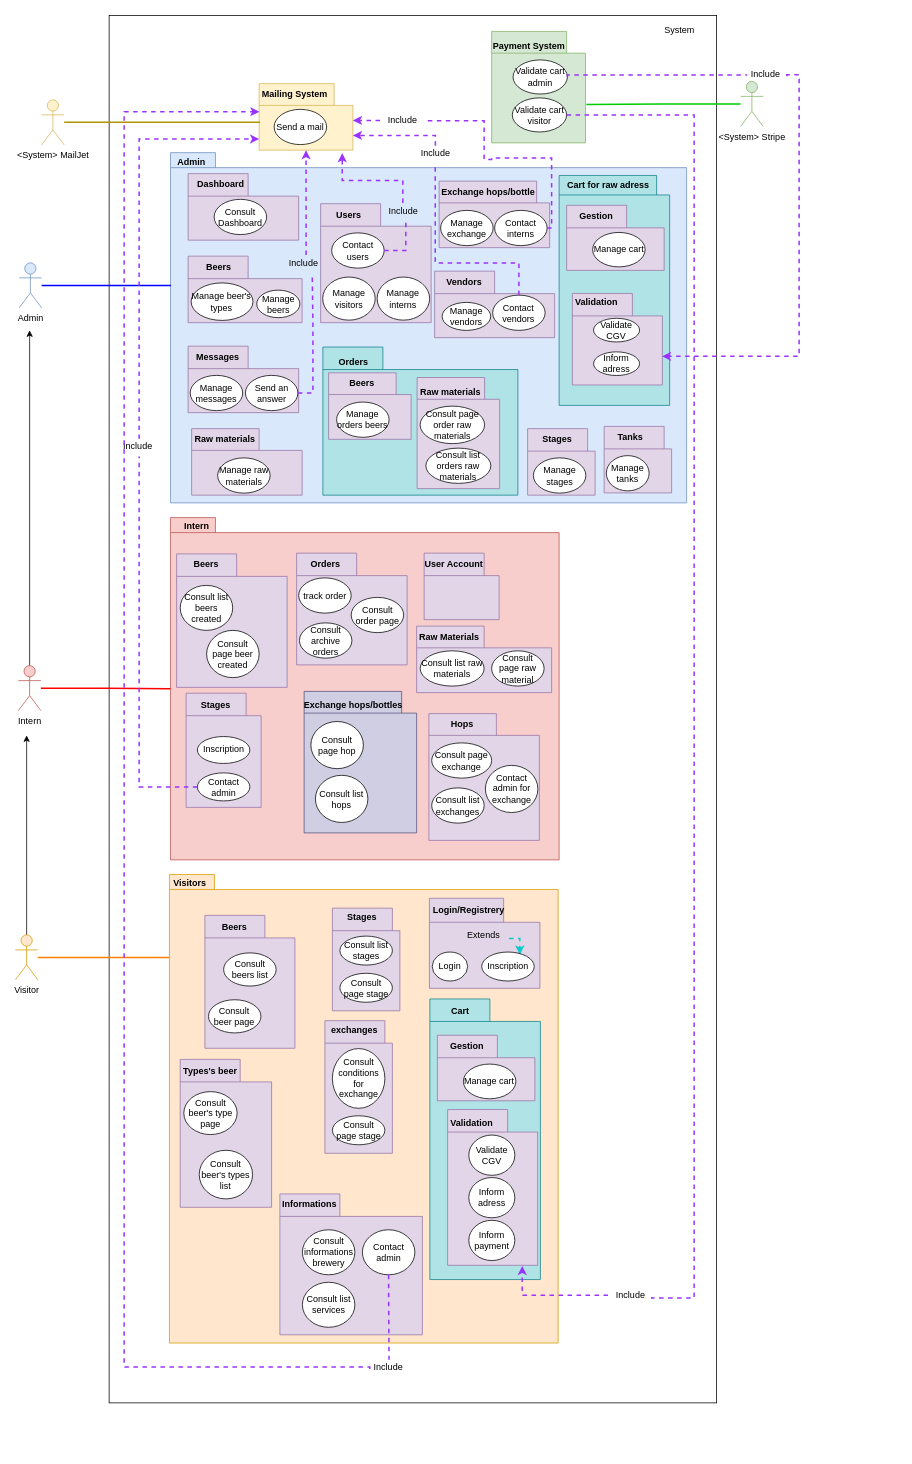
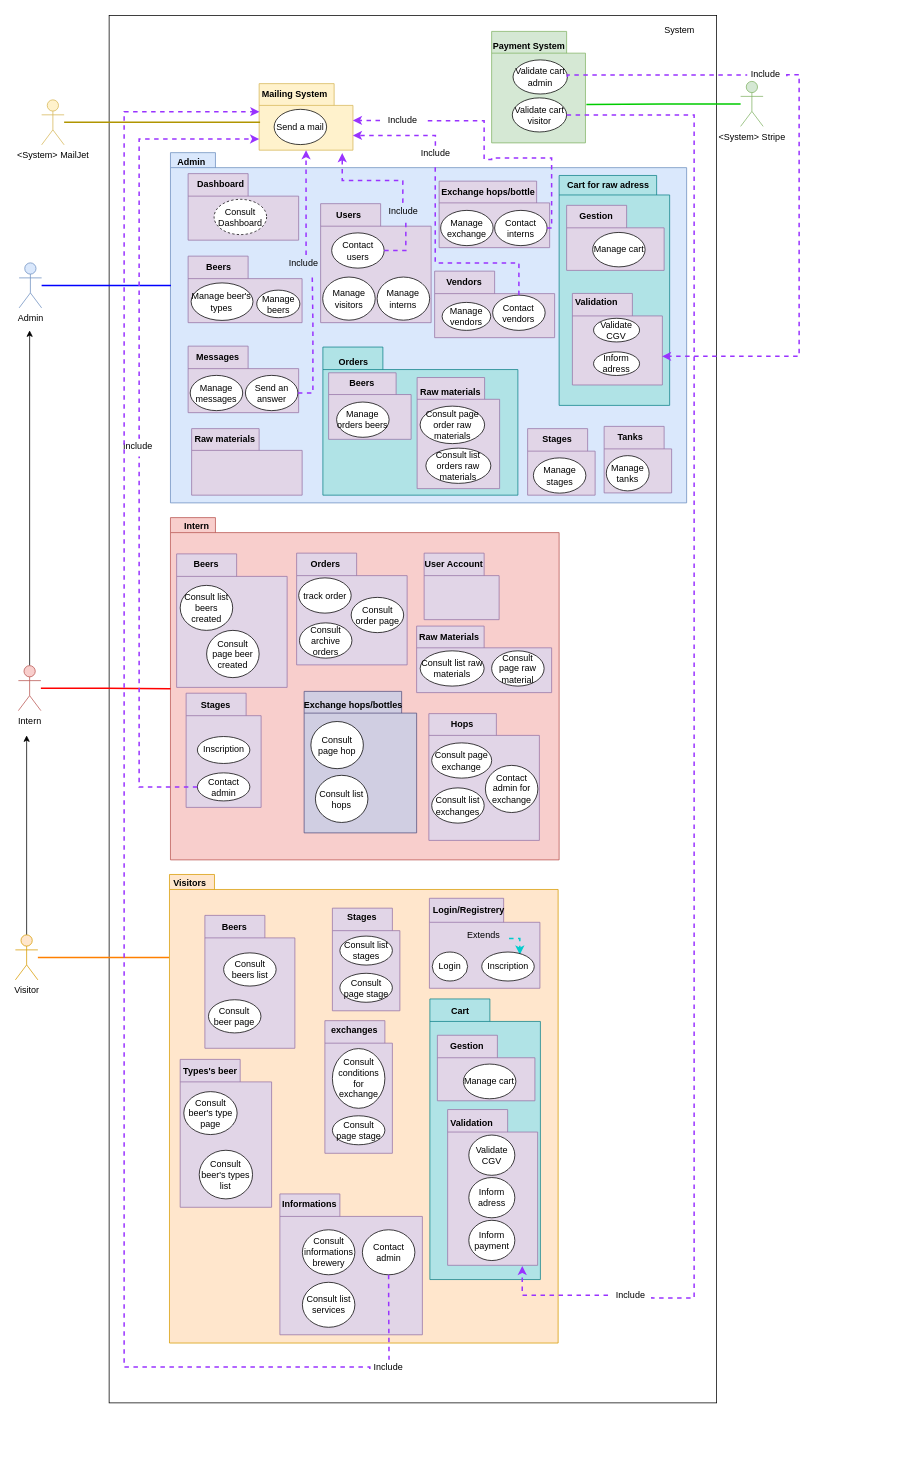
node "Consult Dashboard": style solid -> dashed
node "Manage raw materials": removed
